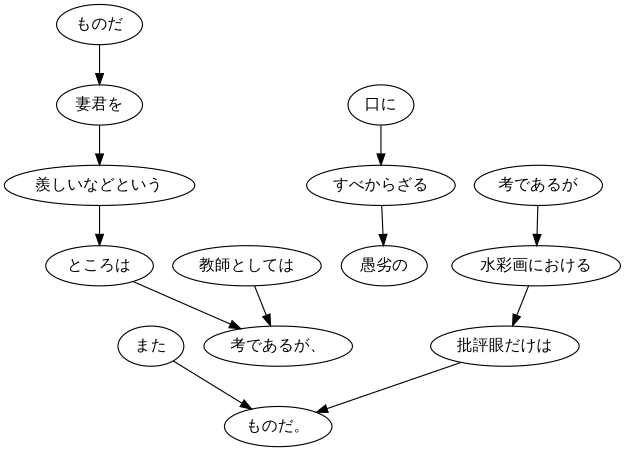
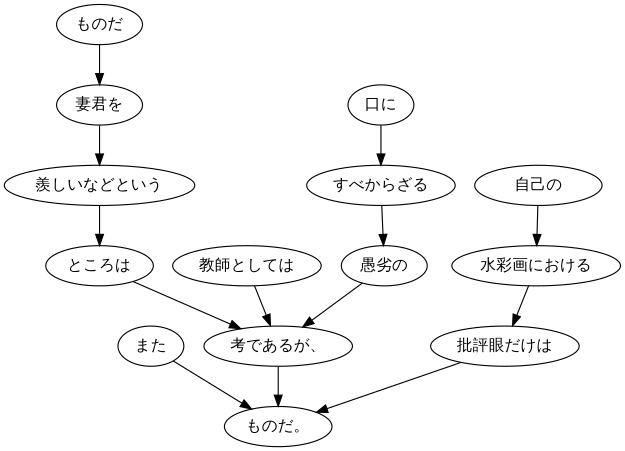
node "考であるが": label "考であるが" -> "自己の"
edge "愚劣の" -> "考であるが、": added
edge "考であるが、" -> "ものだ。": added
